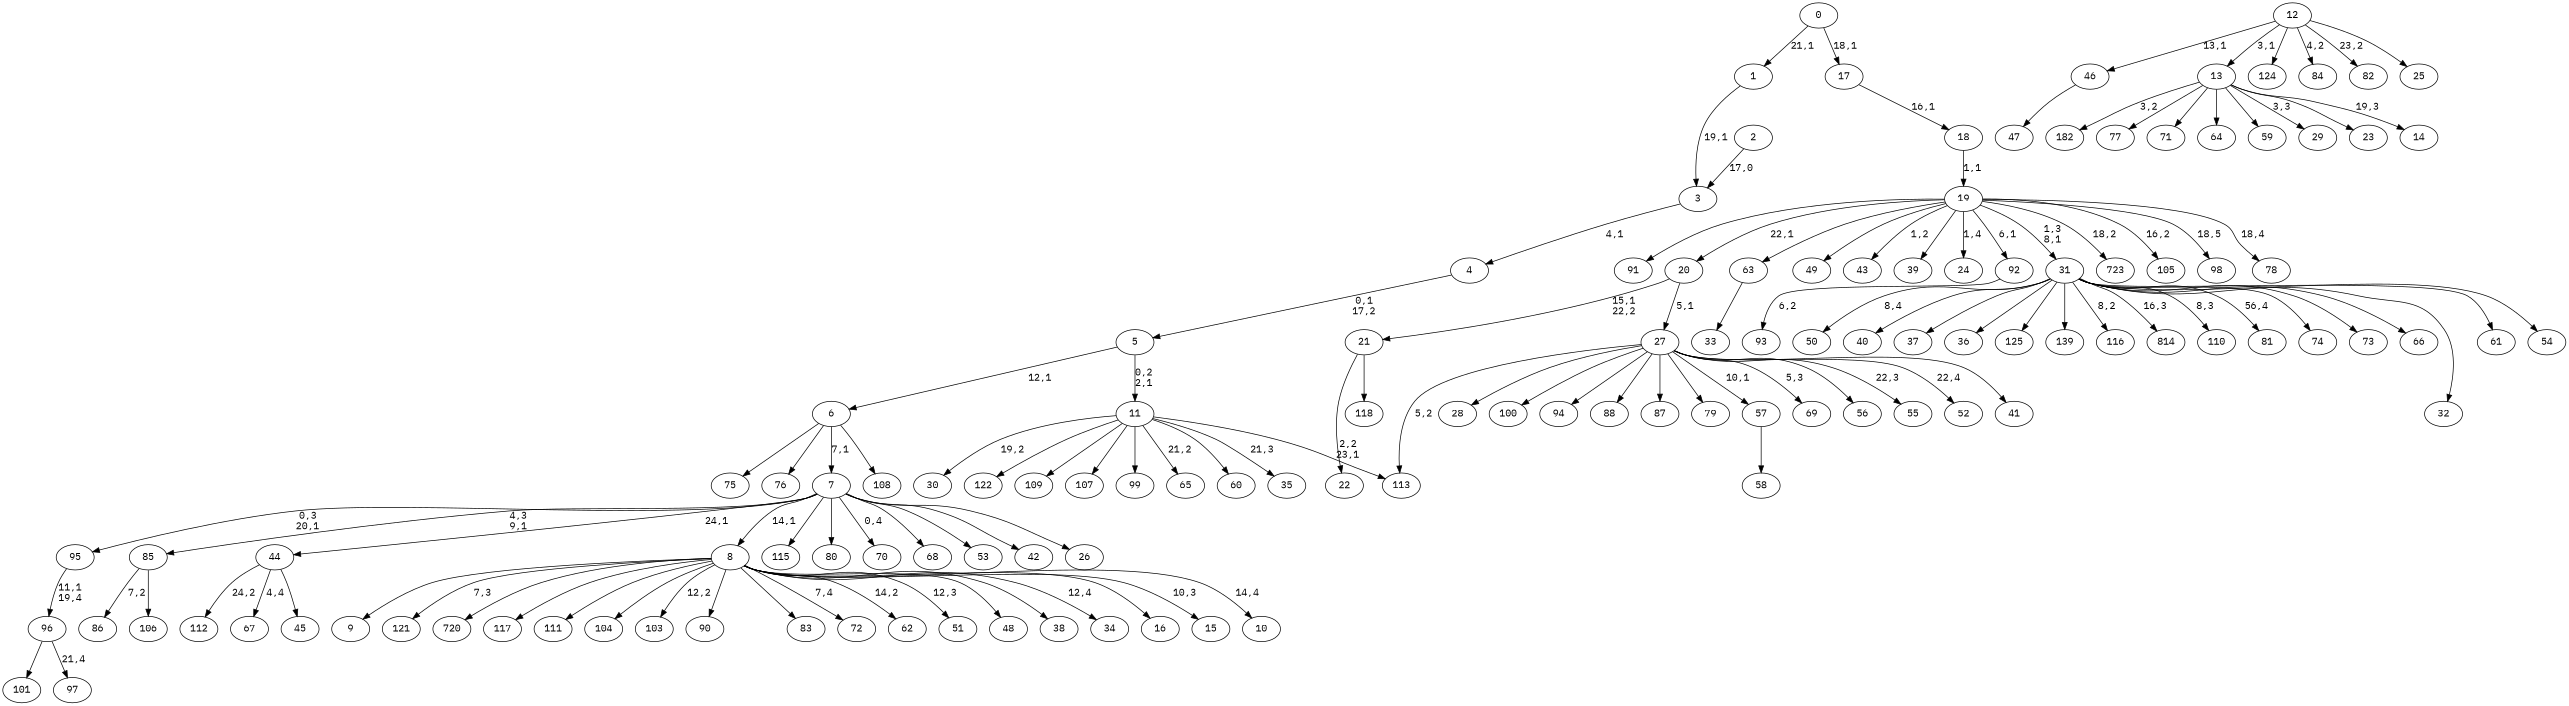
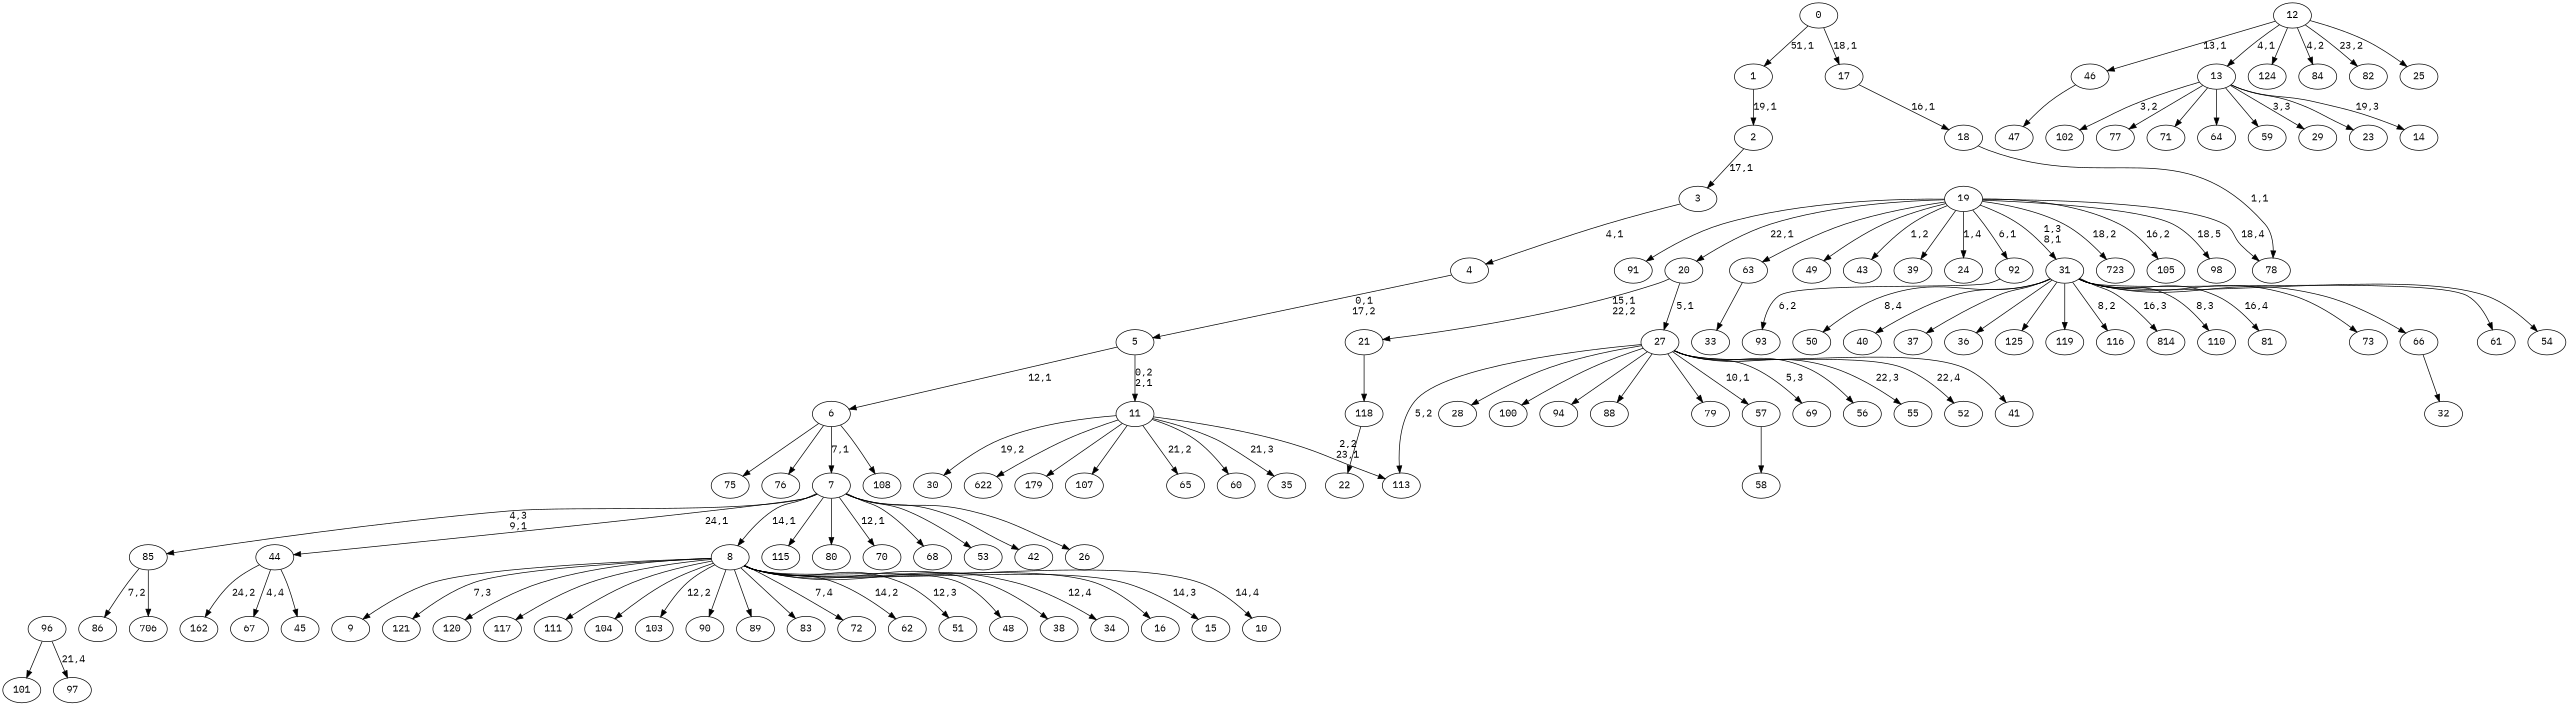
edge "0" -> "1": label "21,1" -> "51,1"
edge "12" -> "13": label "3,1" -> "4,1"
edge "1" -> "3": now "1" -> "2"
node "182": label "182" -> "102"
edge "18" -> "19": now "18" -> "78"
edge "2" -> "3": label "17,0" -> "17,1"
edge "31" -> "32": now "66" -> "32"
edge "31" -> "81": label "56,4" -> "16,4"
node "139": label "139" -> "119"
node "74": removed
edge "21" -> "22": now "118" -> "22"
node "87": removed
node "122": label "122" -> "622"
node "109": label "109" -> "179"
node "99": removed
edge "7" -> "70": label "0,4" -> "12,1"
node "95": removed
edge "8" -> "15": label "10,3" -> "14,3"
node "106": label "106" -> "706"
node "112": label "112" -> "162"
node "720": label "720" -> "120"
node "89": added
